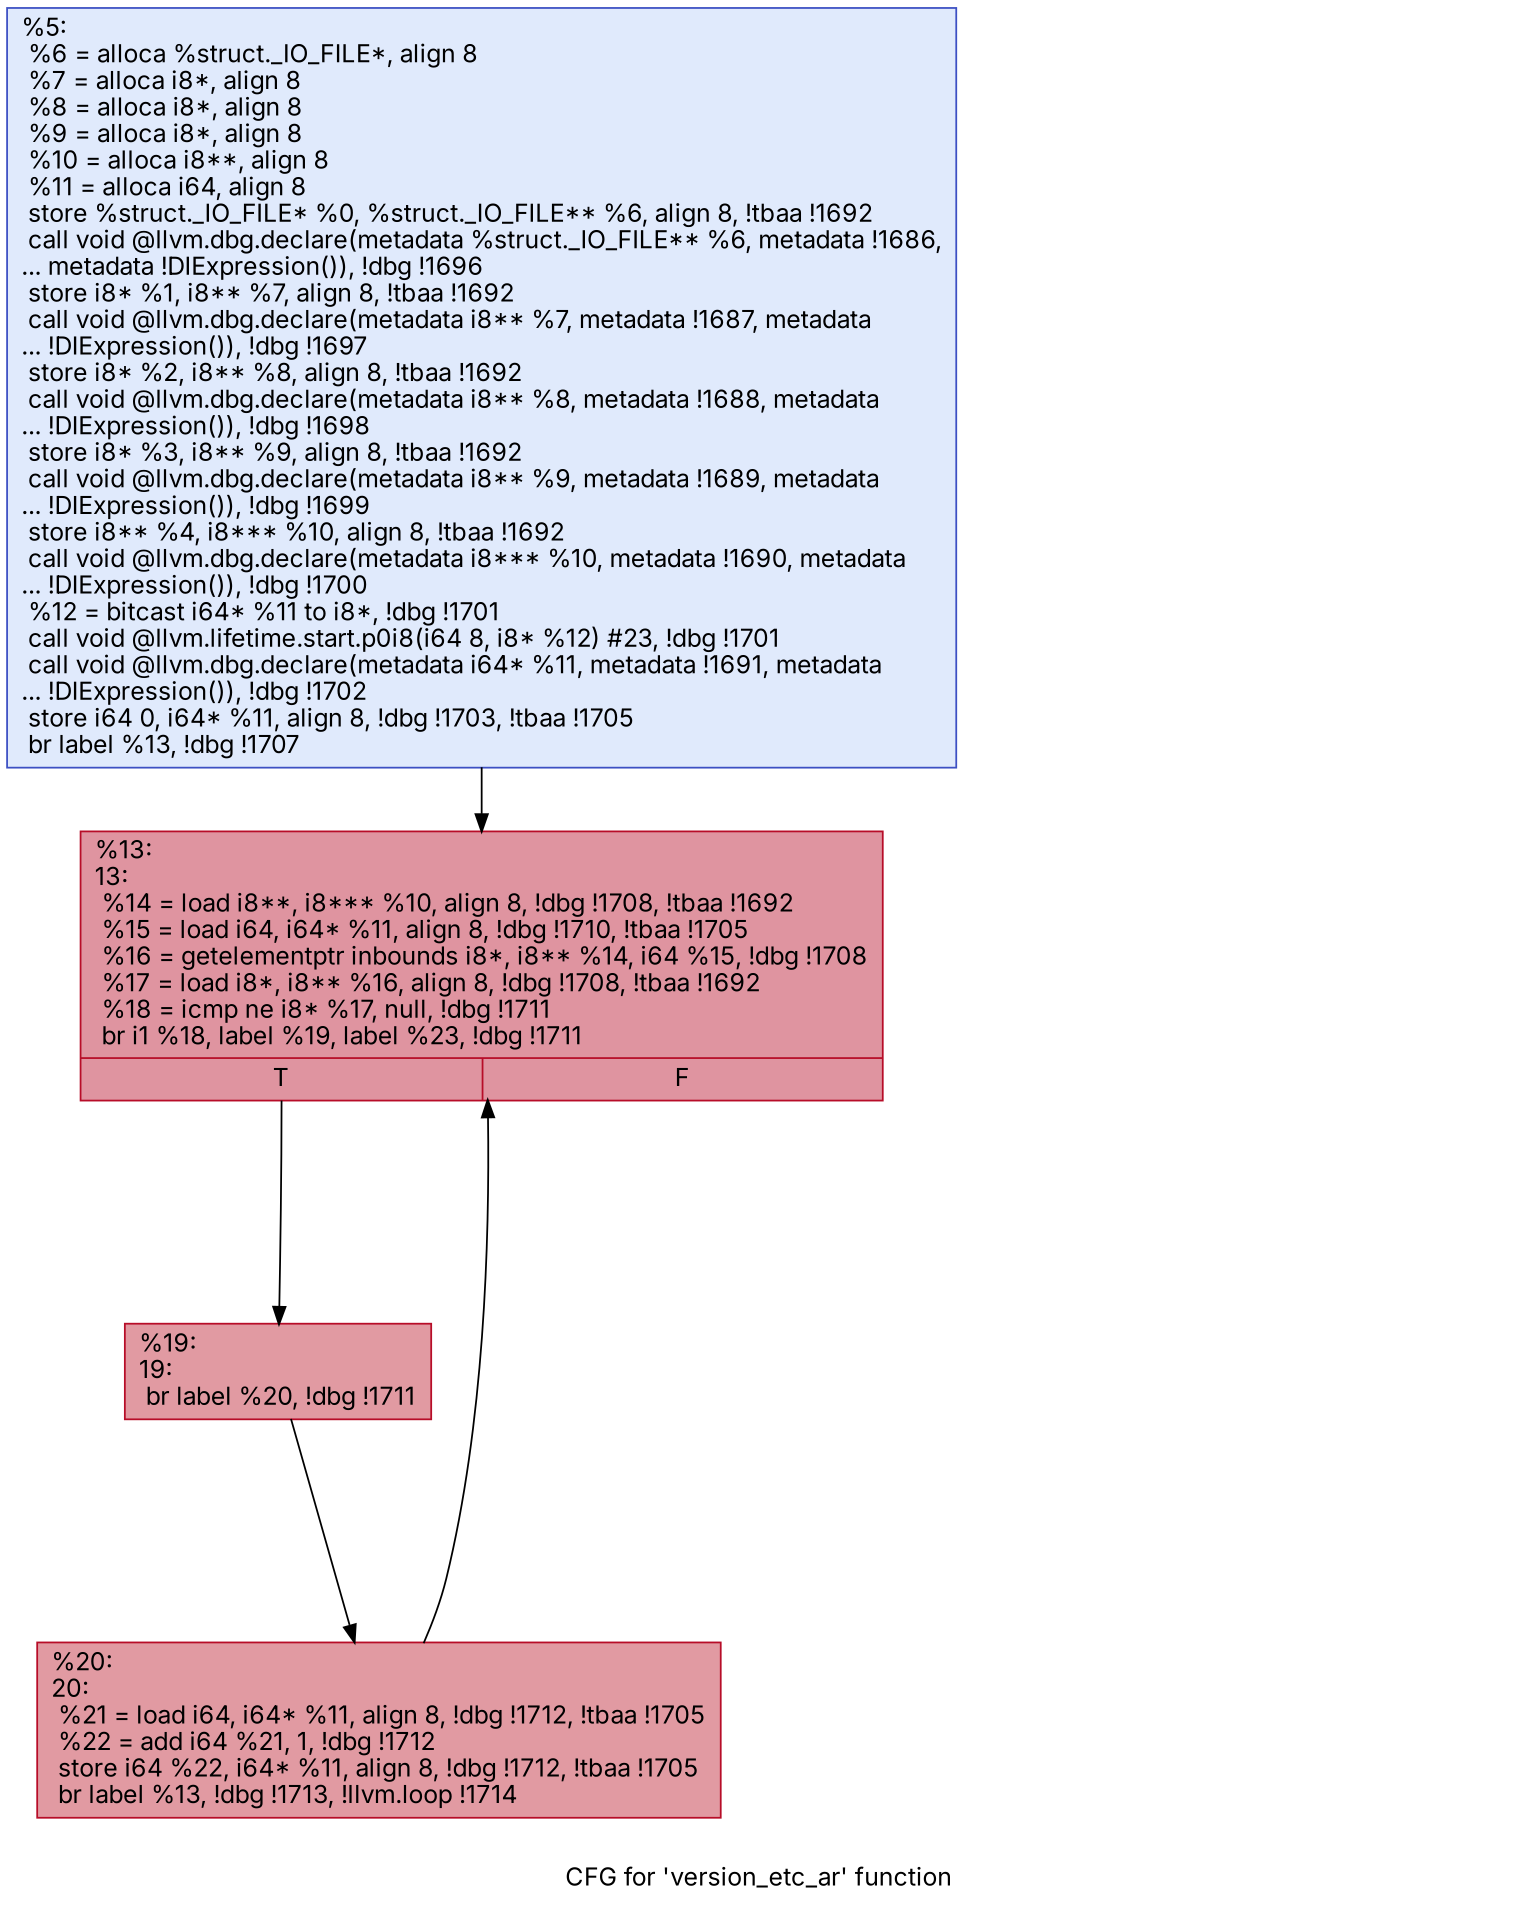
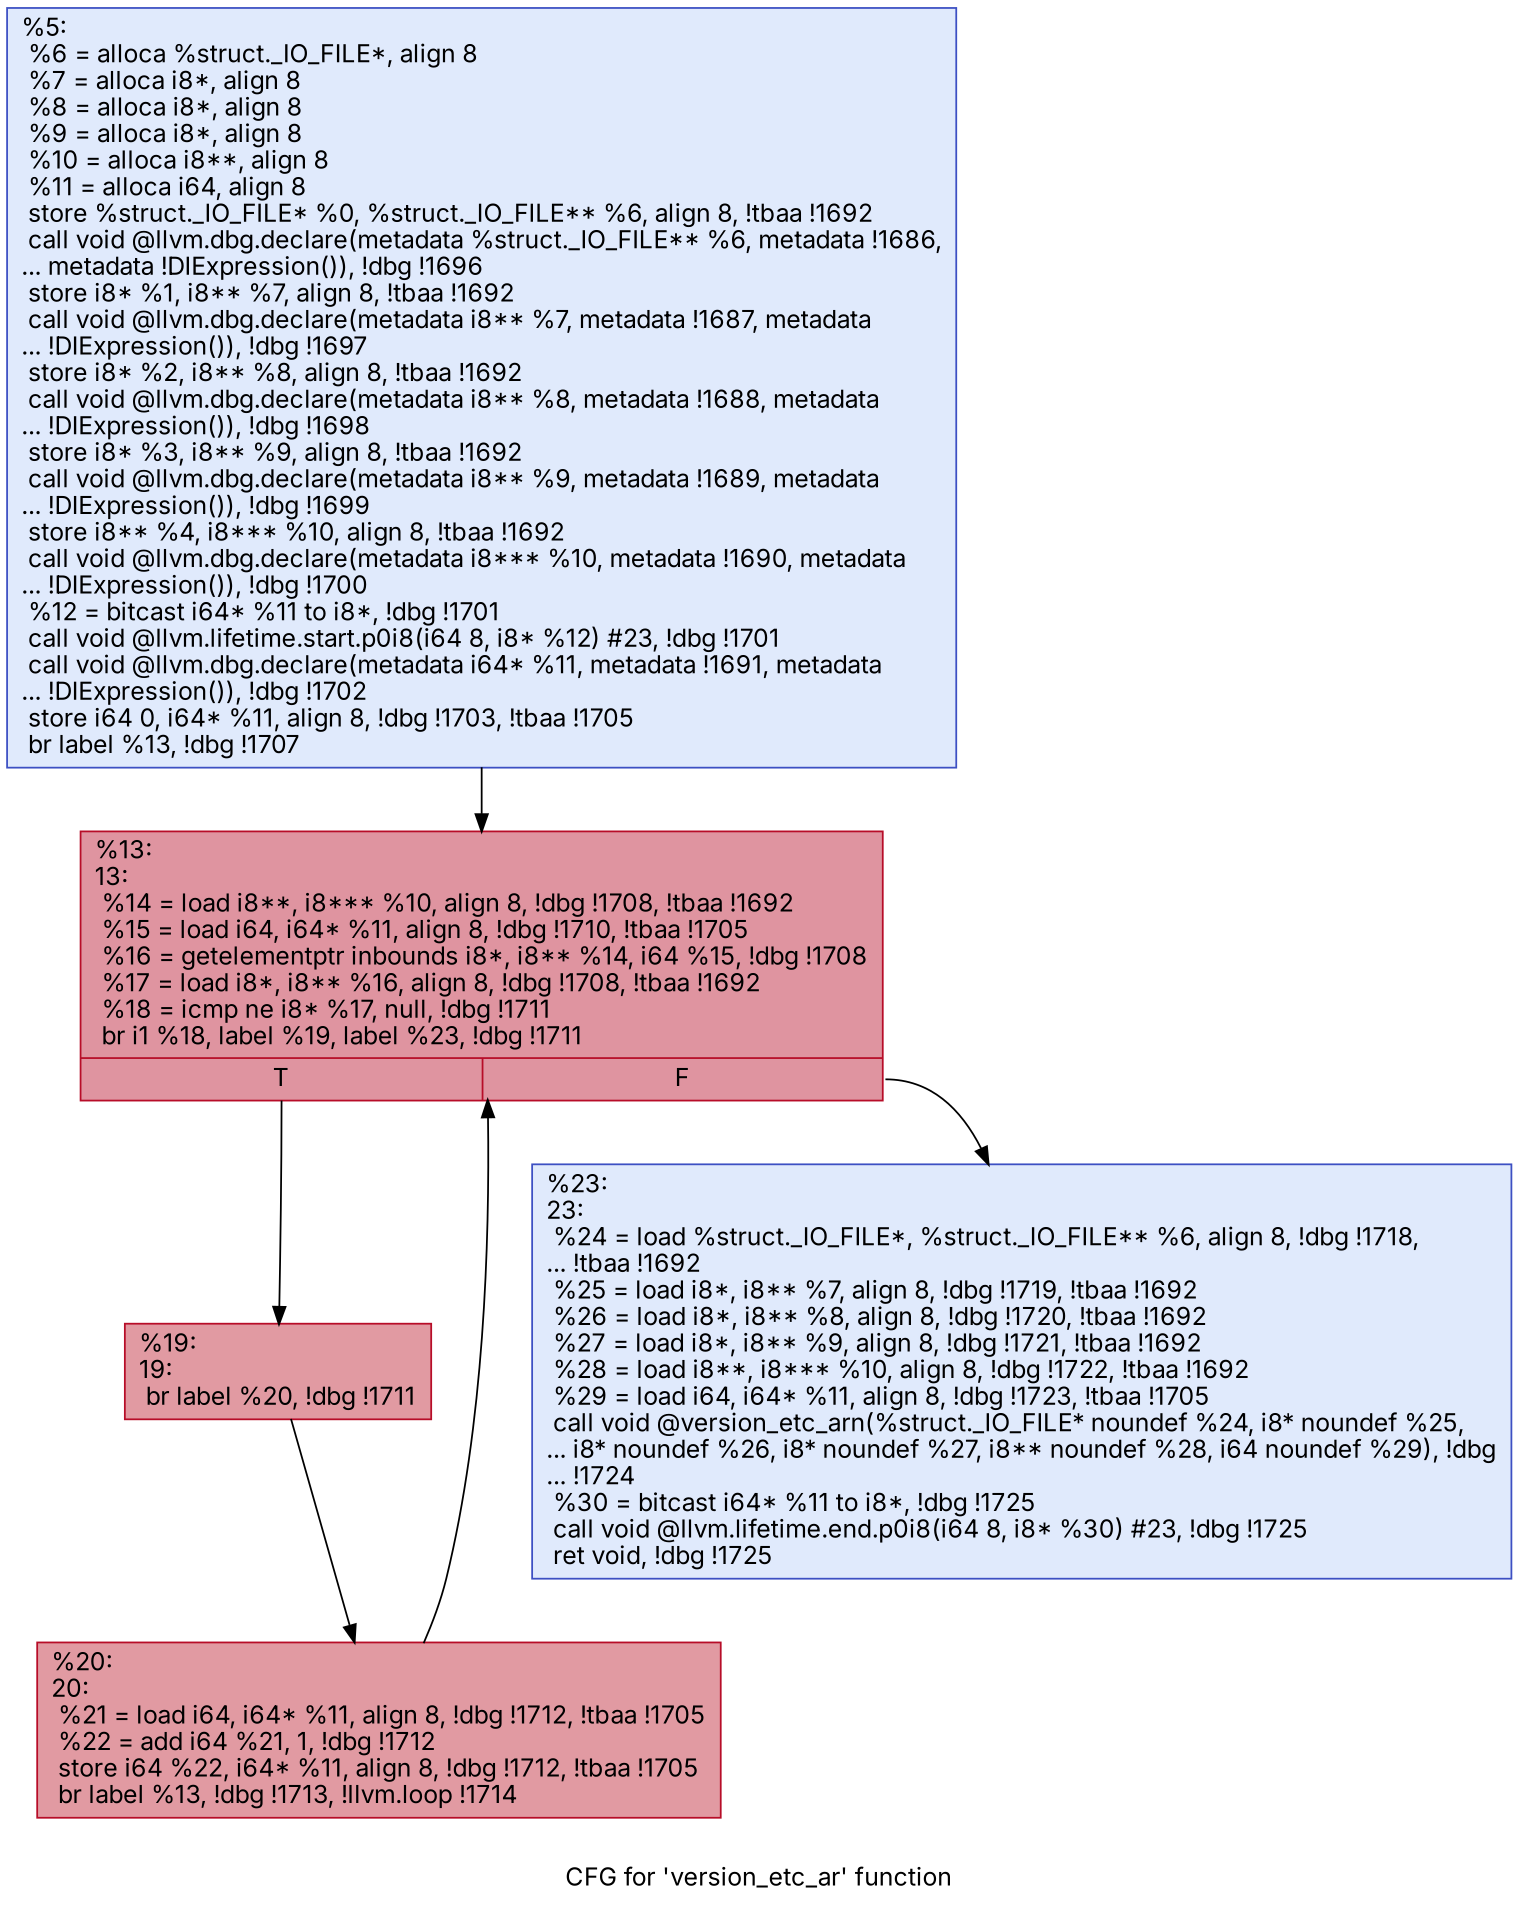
node "%23:": added
